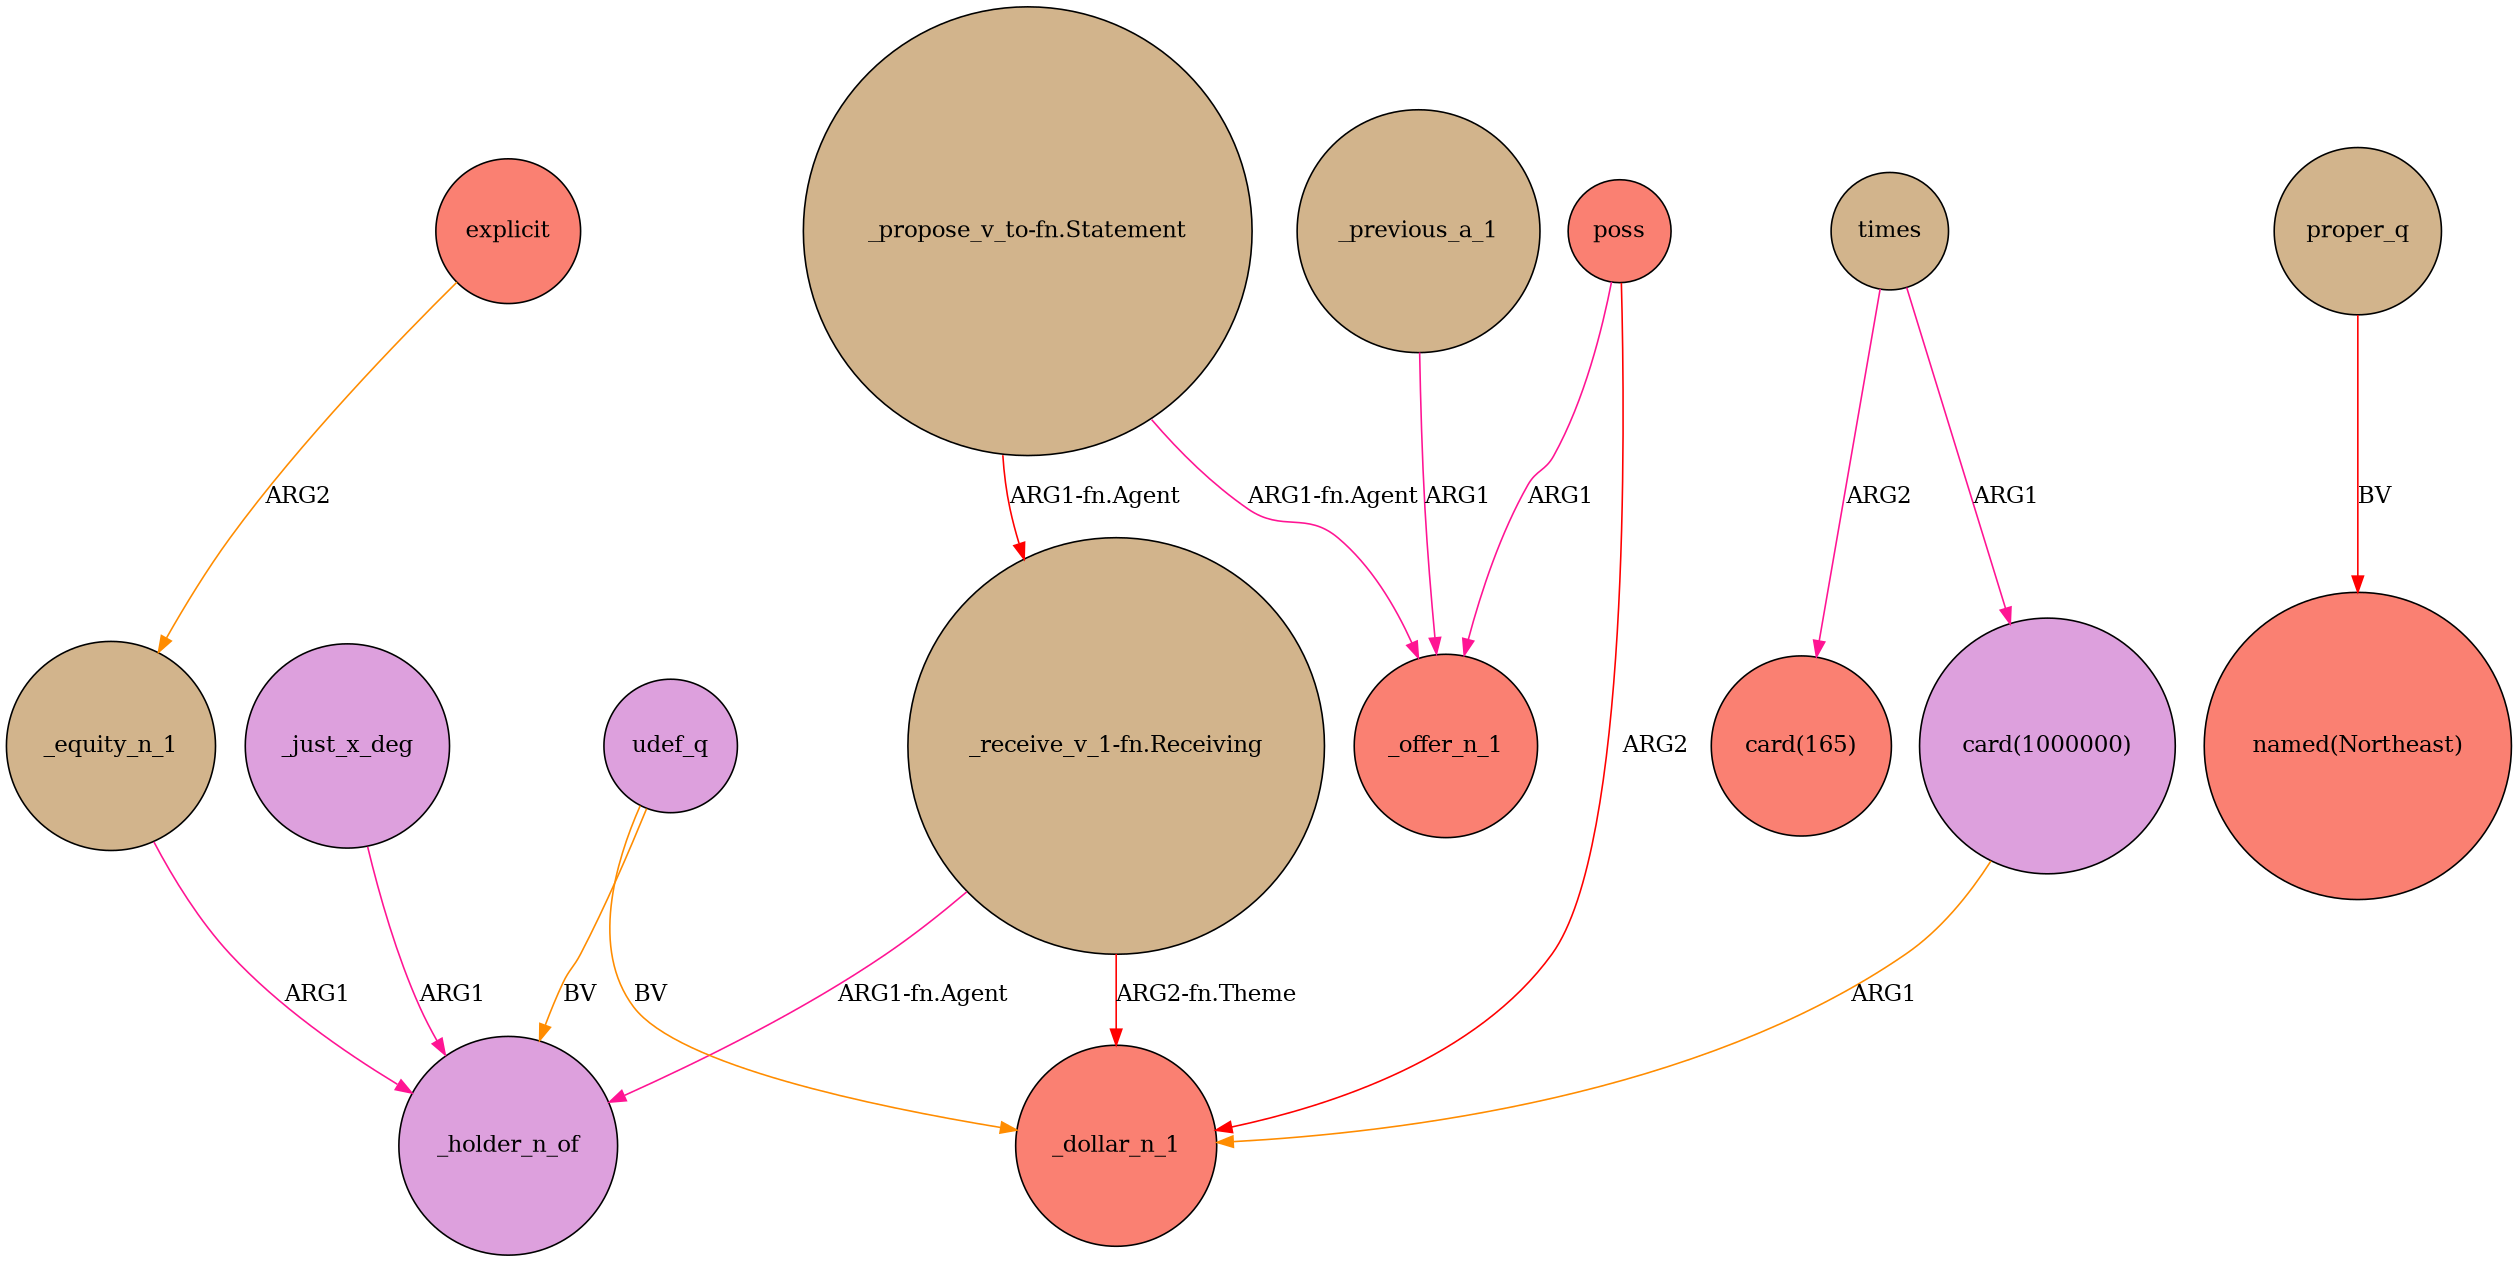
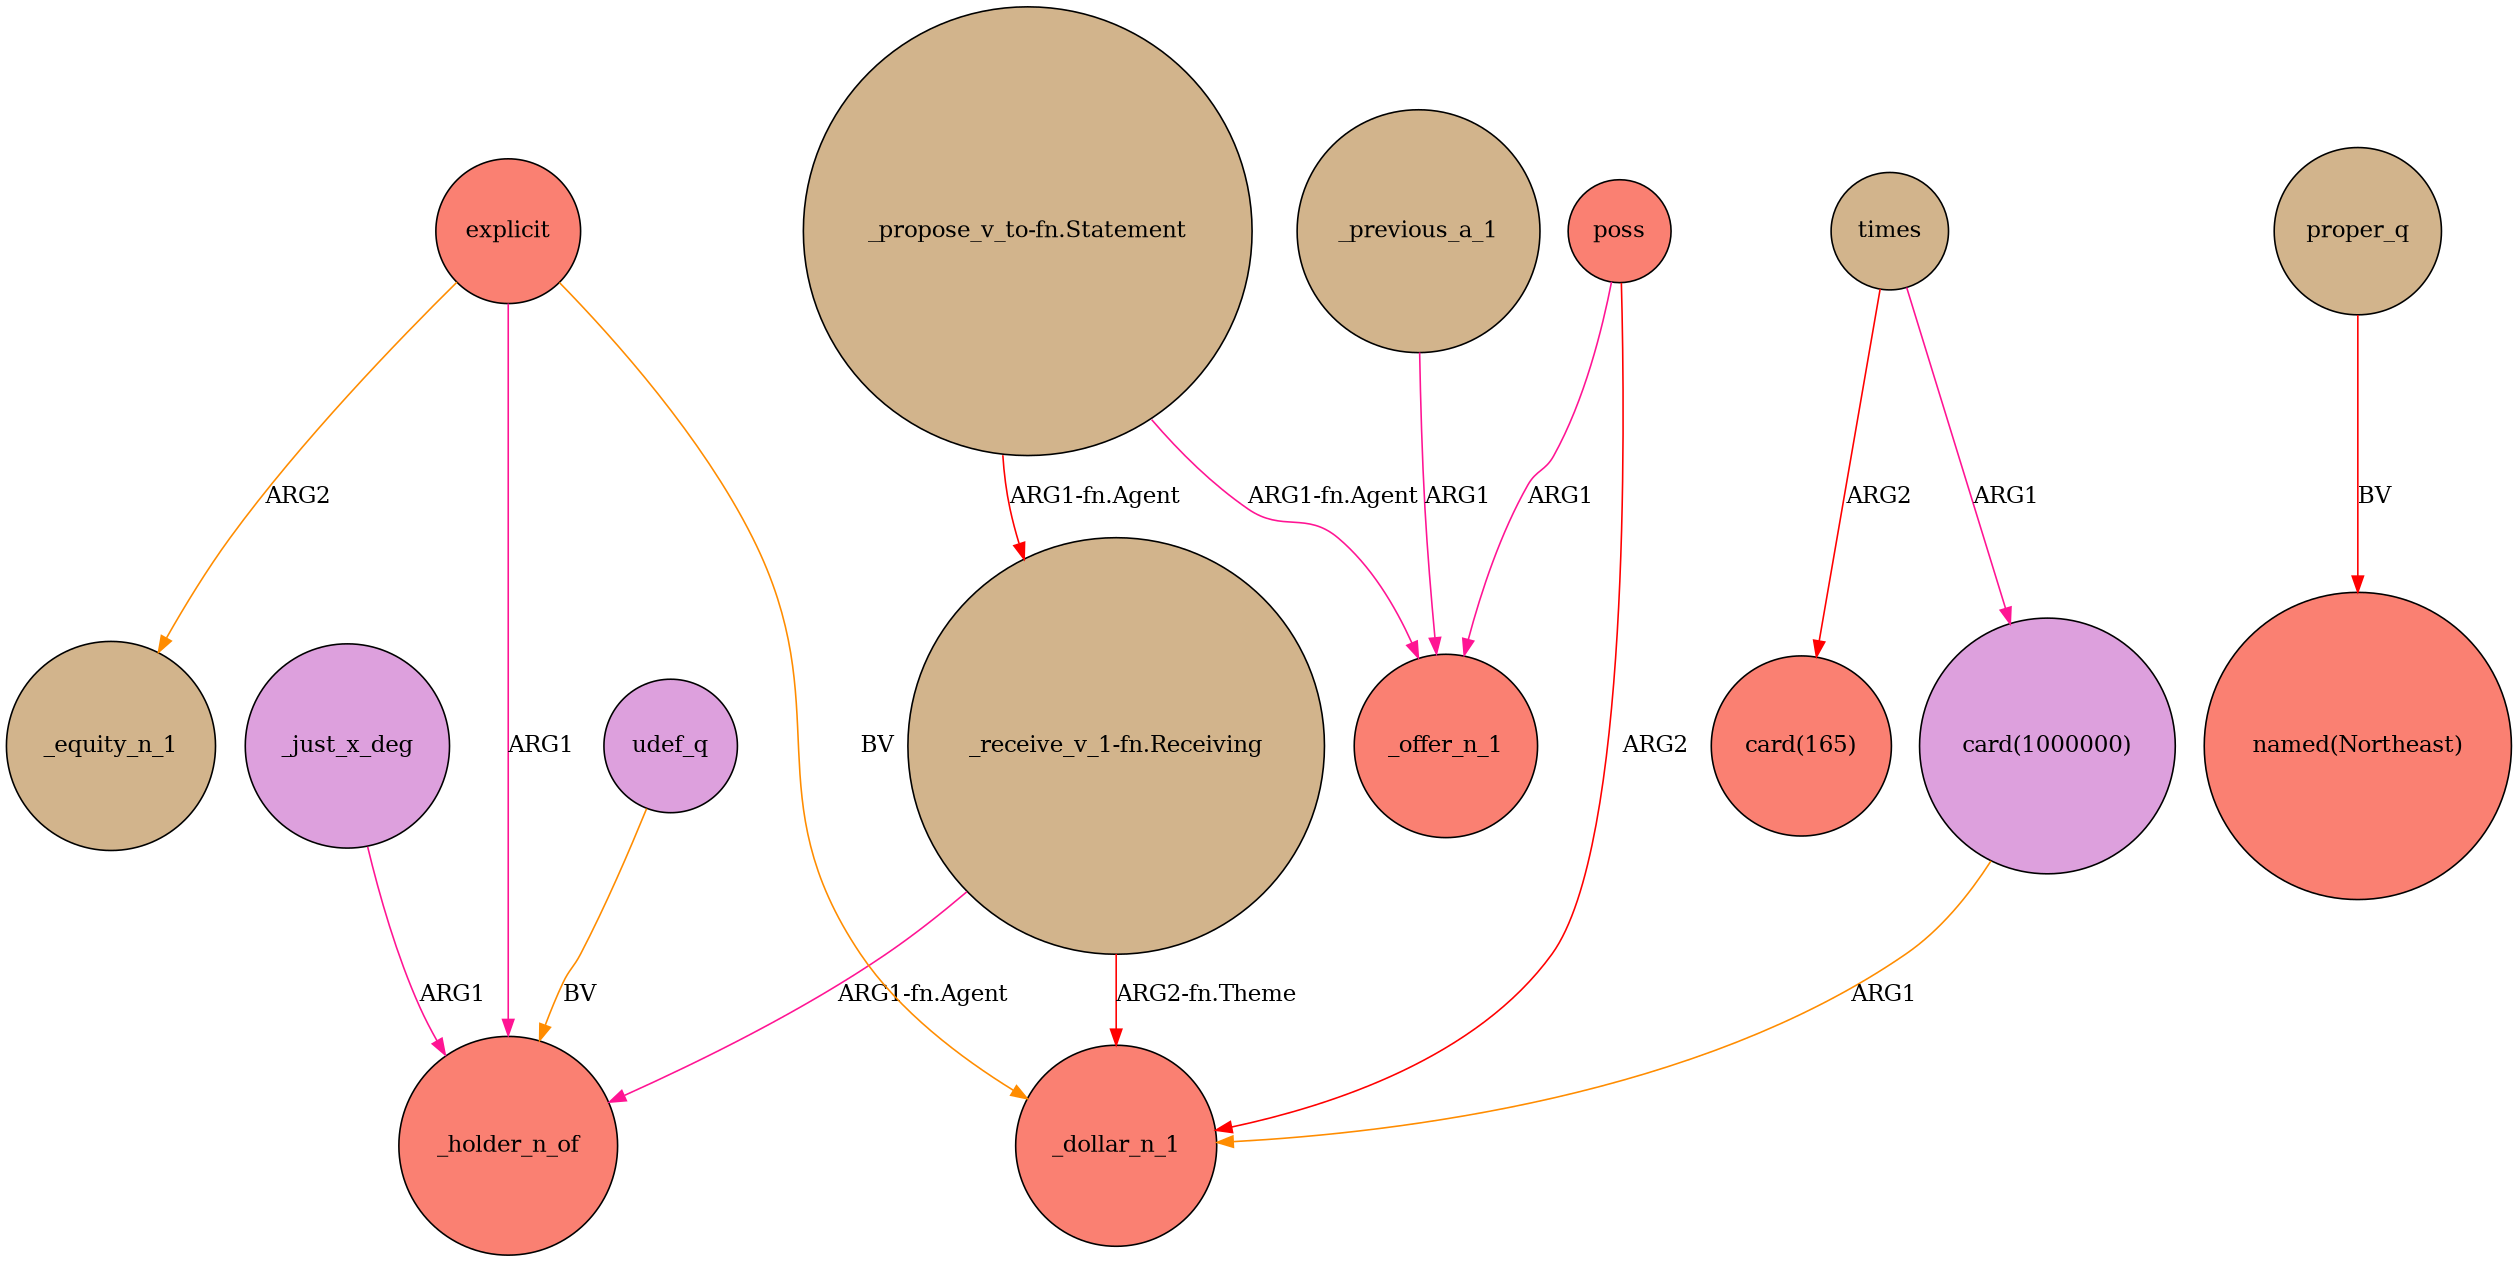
edge "times" -> "card(165)": color deeppink -> red
edge "_equity_n_1" -> "_holder_n_of": now "explicit" -> "_holder_n_of"
edge "udef_q" -> "_dollar_n_1": now "explicit" -> "_dollar_n_1"
node "_holder_n_of": fillcolor plum -> salmon
